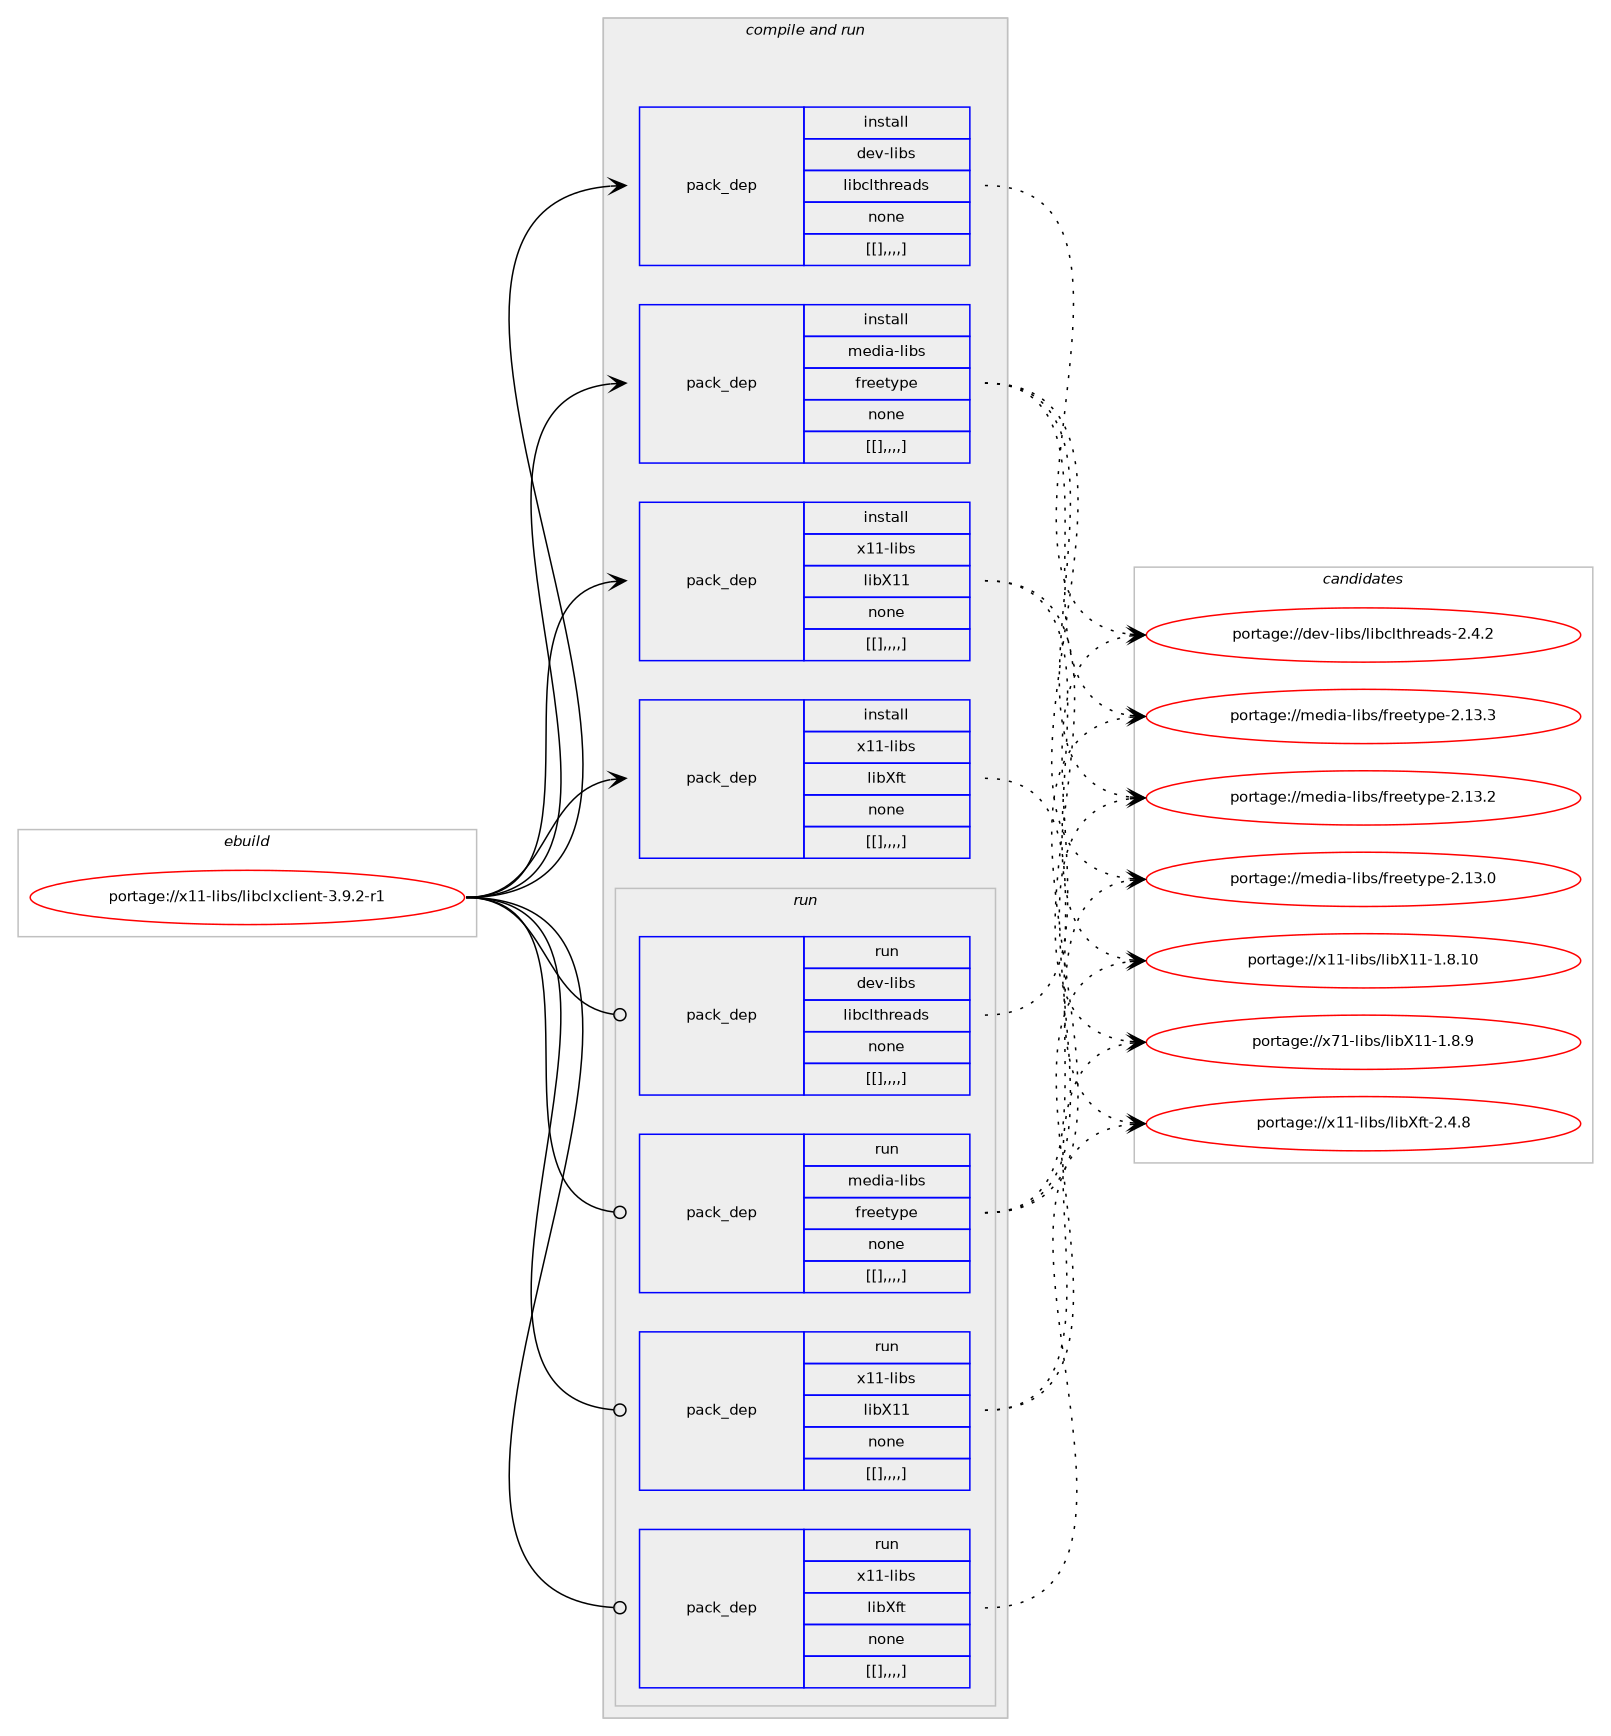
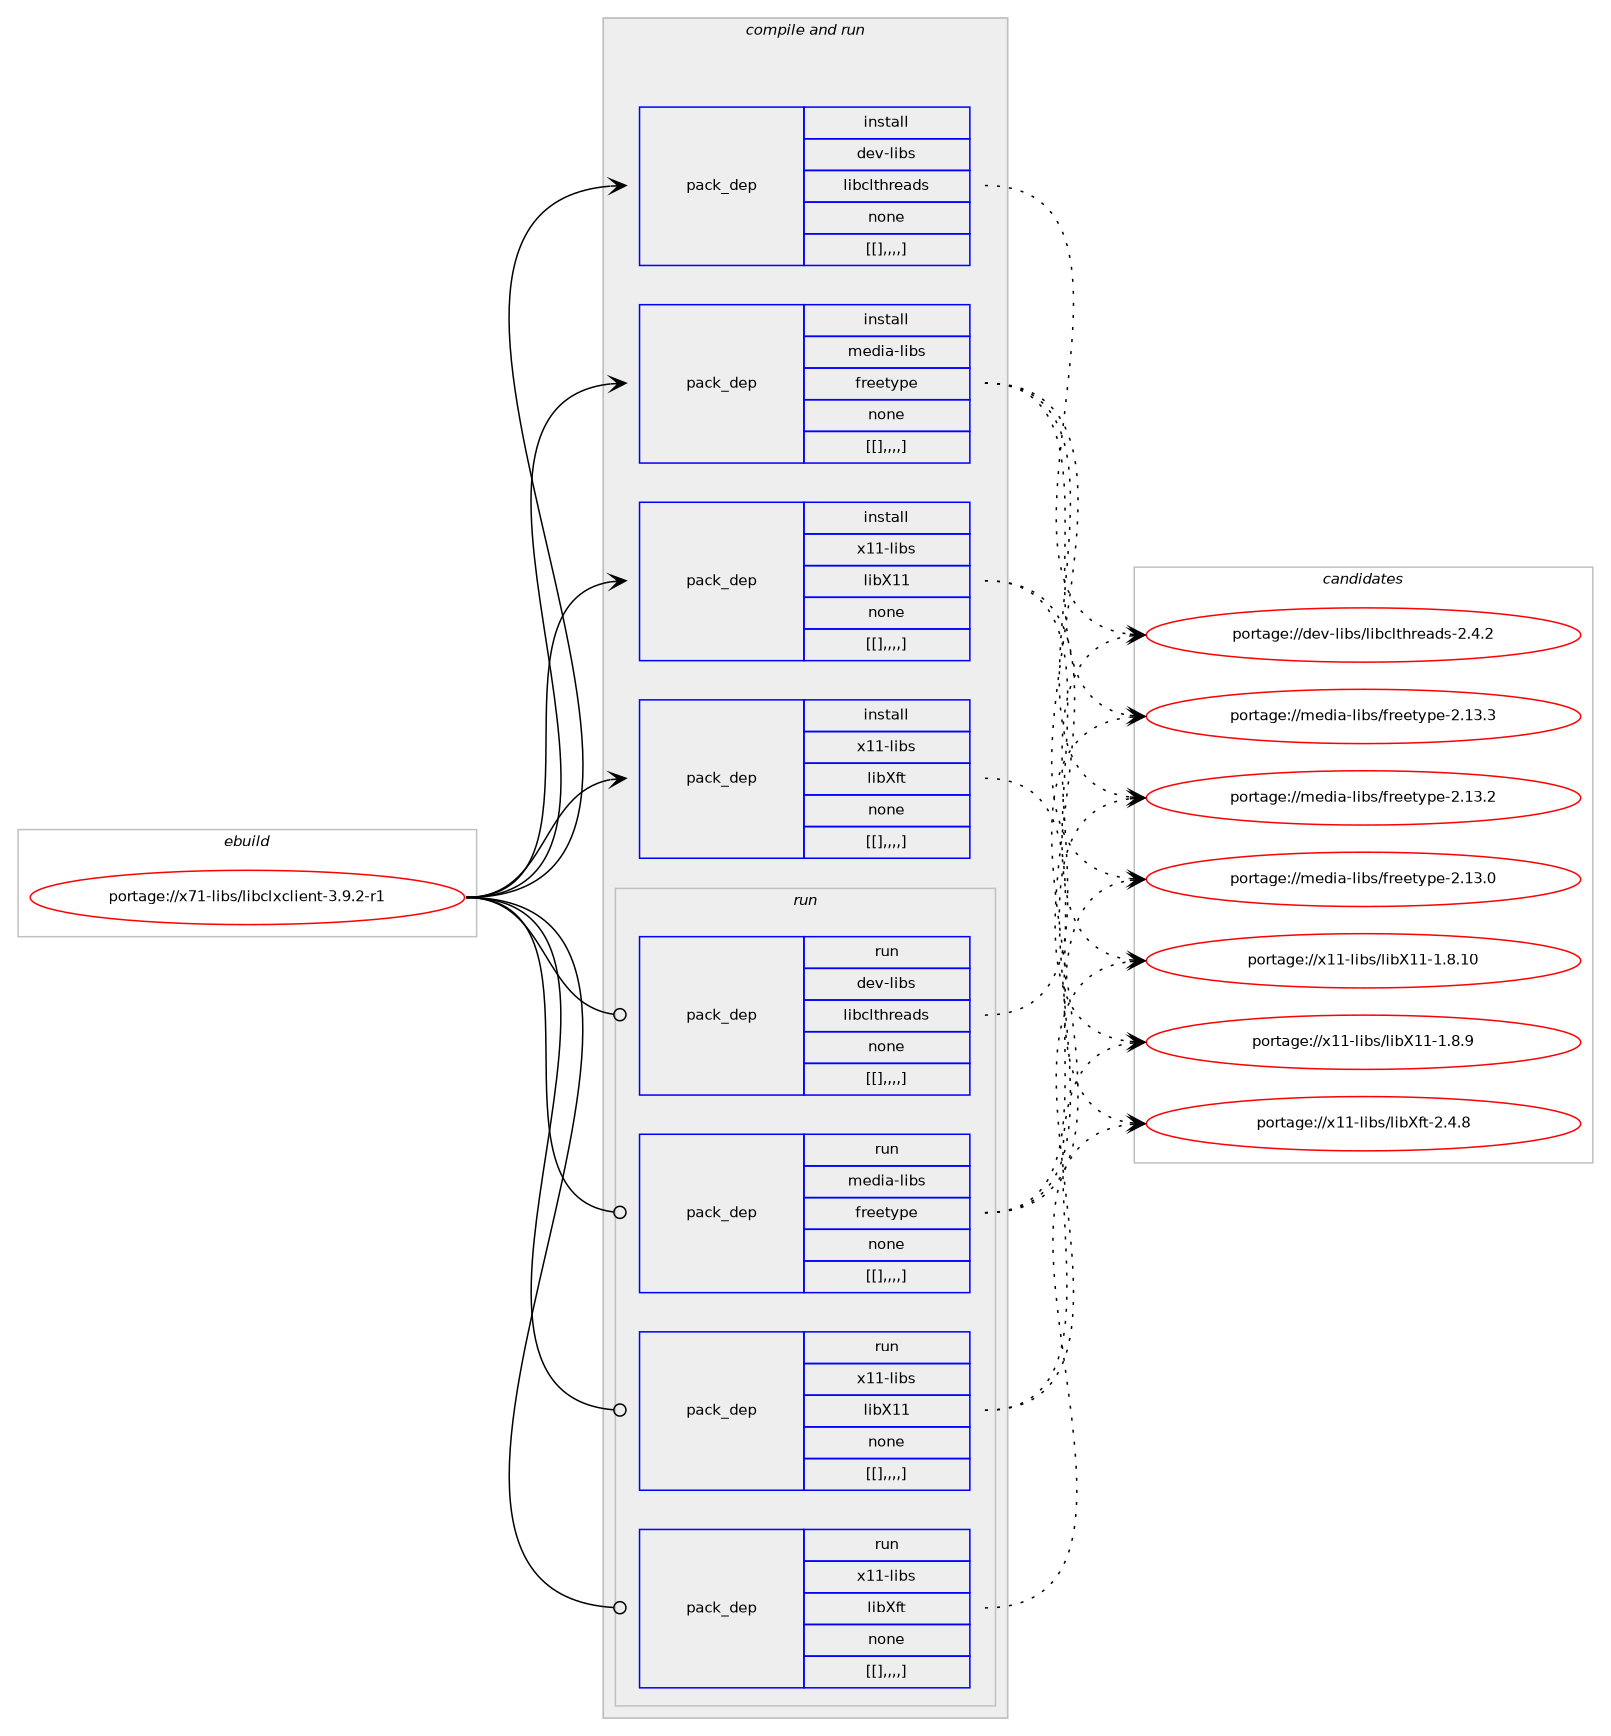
node "portage://x11-libs/libclxclient-3.9.2-r1": label "portage://x11-libs/libclxclient-3.9.2-r1" -> "portage://x71-libs/libclxclient-3.9.2-r1"
node "portage://x71-libs/libX11-1.8.9": label "portage://x71-libs/libX11-1.8.9" -> "portage://x11-libs/libX11-1.8.9"
